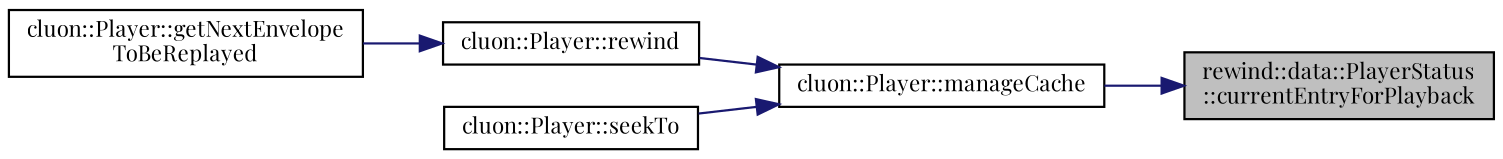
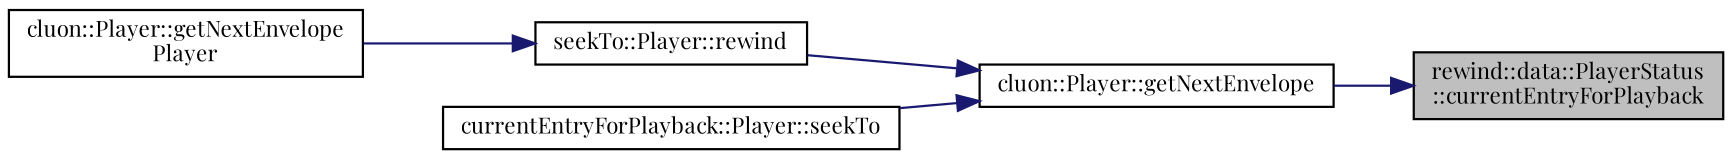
node "cluon::Player::getNextEnvelope ToBeReplayed": label "cluon::Player::getNextEnvelope ToBeReplayed" -> "cluon::Player::getNextEnvelope Player"
node "cluon::Player::rewind": label "cluon::Player::rewind" -> "seekTo::Player::rewind"
node "cluon::Player::manageCache": label "cluon::Player::manageCache" -> "cluon::Player::getNextEnvelope"
node "cluon::Player::seekTo": label "cluon::Player::seekTo" -> "currentEntryForPlayback::Player::seekTo"
